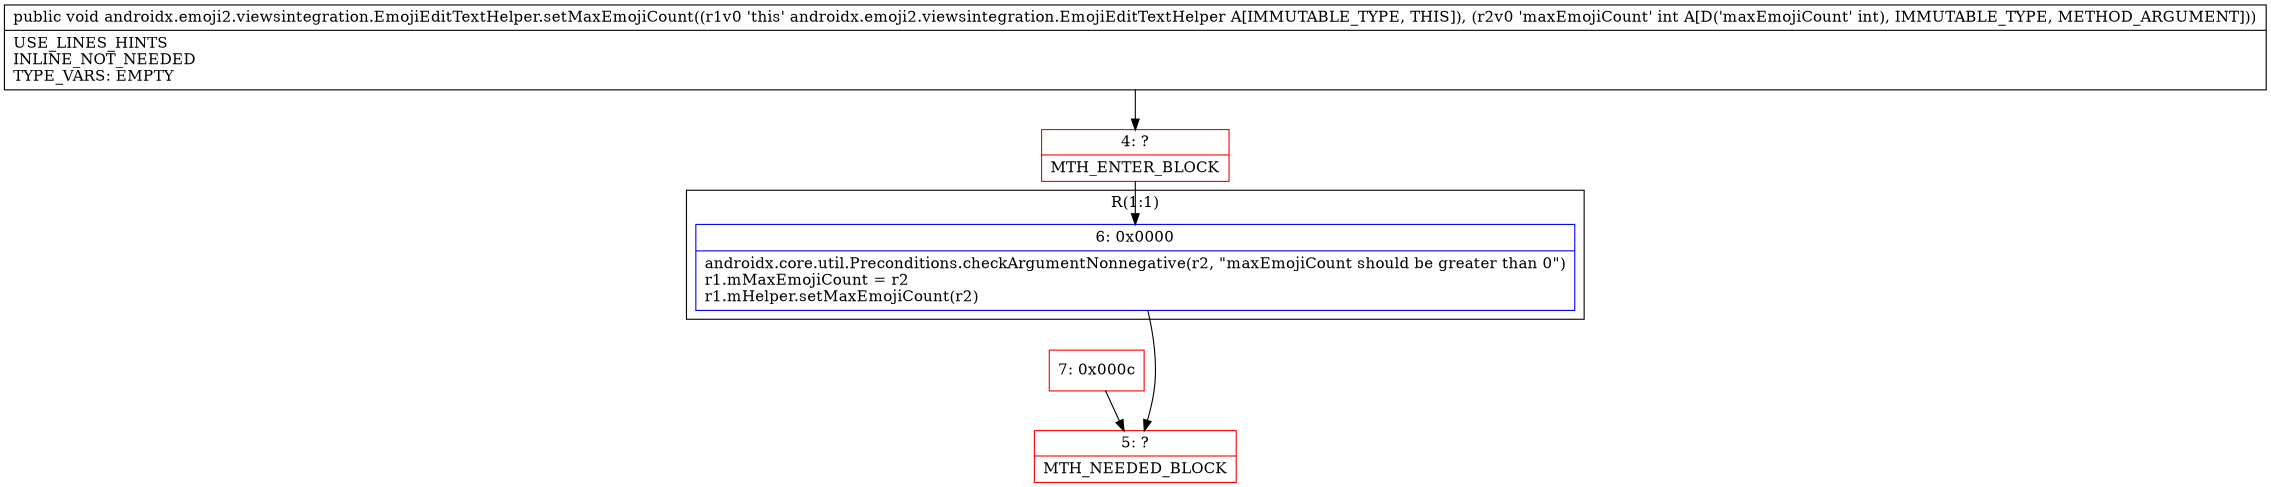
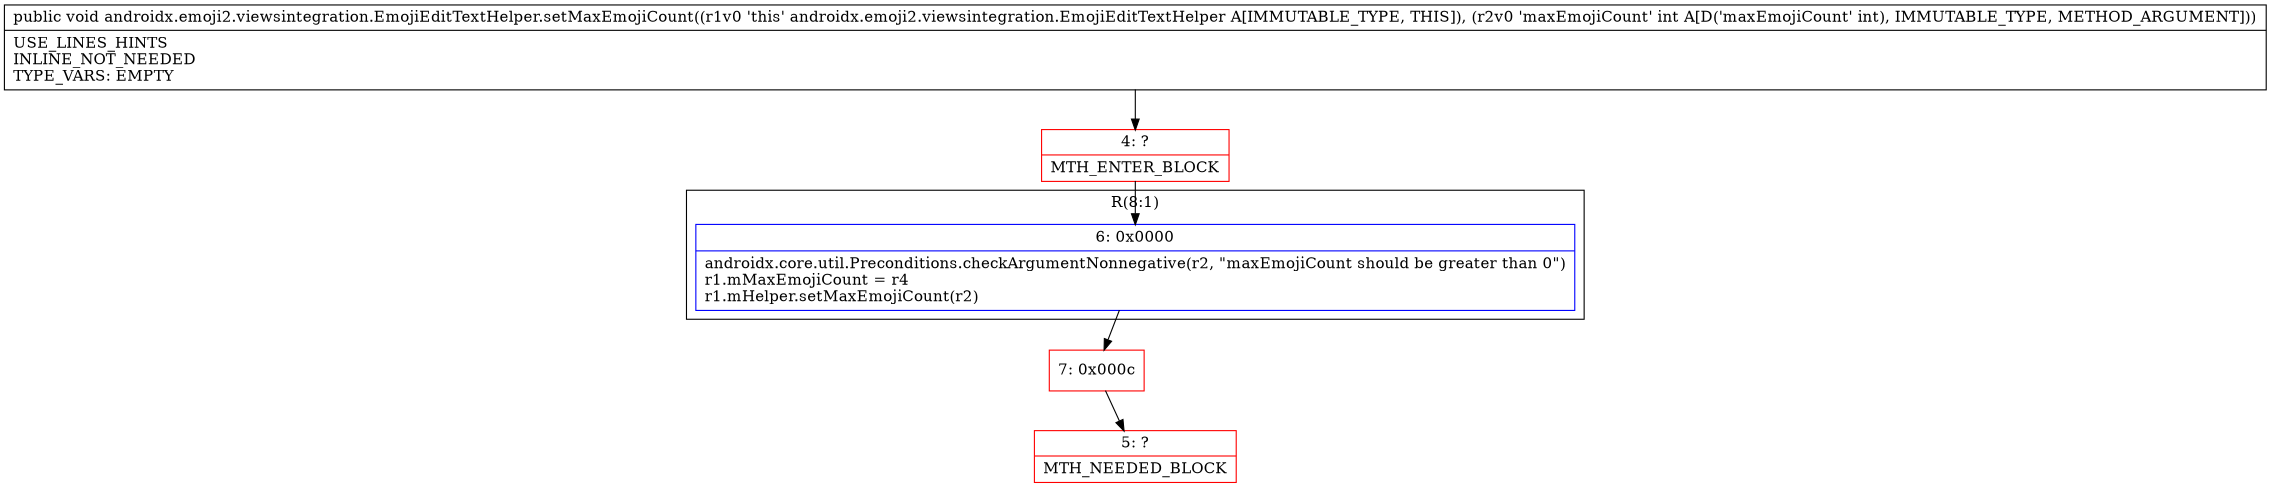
cluster "R(1:1)": label "R(1:1)" -> "R(8:1)"
node "6: 0x0000": text "r1.mMaxEmojiCount = r2" -> "r1.mMaxEmojiCount = r4"
edge "6: 0x0000" -> "5: ?": now "6: 0x0000" -> "7: 0x000c"
